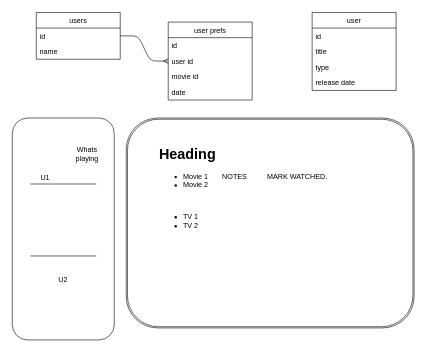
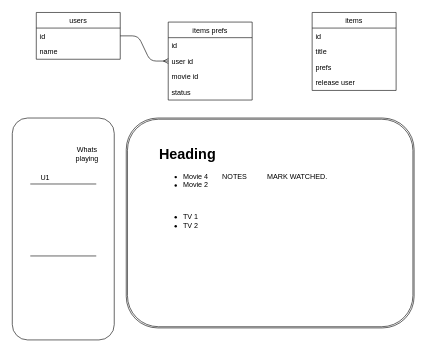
node "user": label "user" -> "items"
node "user prefs": label "user prefs" -> "items prefs"
node "type": label "type" -> "prefs"
node "release date": label "release date" -> "release user"
node "date": label "date" -> "status"
node "Heading Movie 1 NOTES MARK WATCHED. Movie 2 TV 1 TV 2": label "Heading Movie 1 NOTES MARK WATCHED. Movie 2 TV 1 TV 2" -> "Heading Movie 4 NOTES MARK WATCHED. Movie 2 TV 1 TV 2"
node "U2": removed
